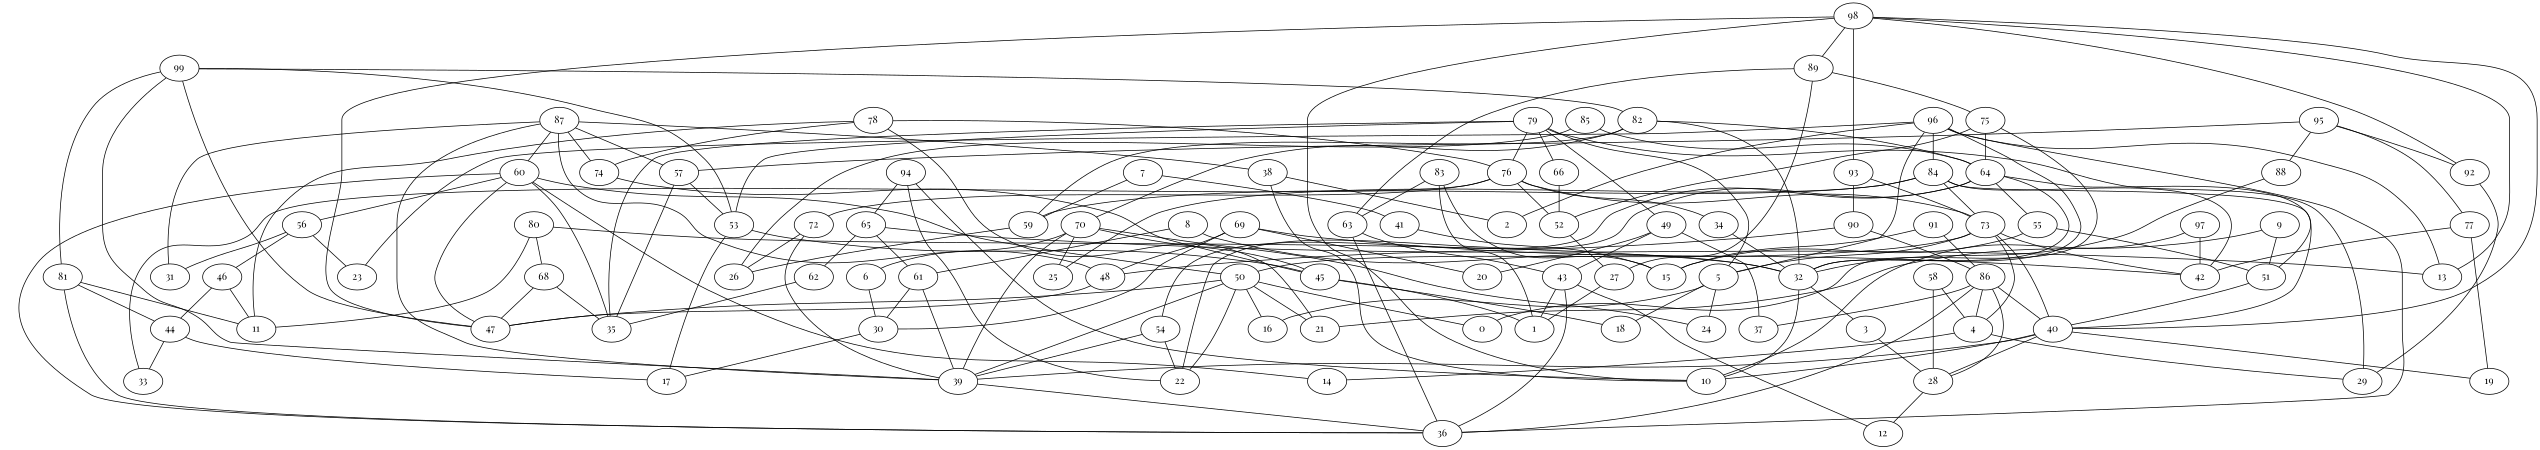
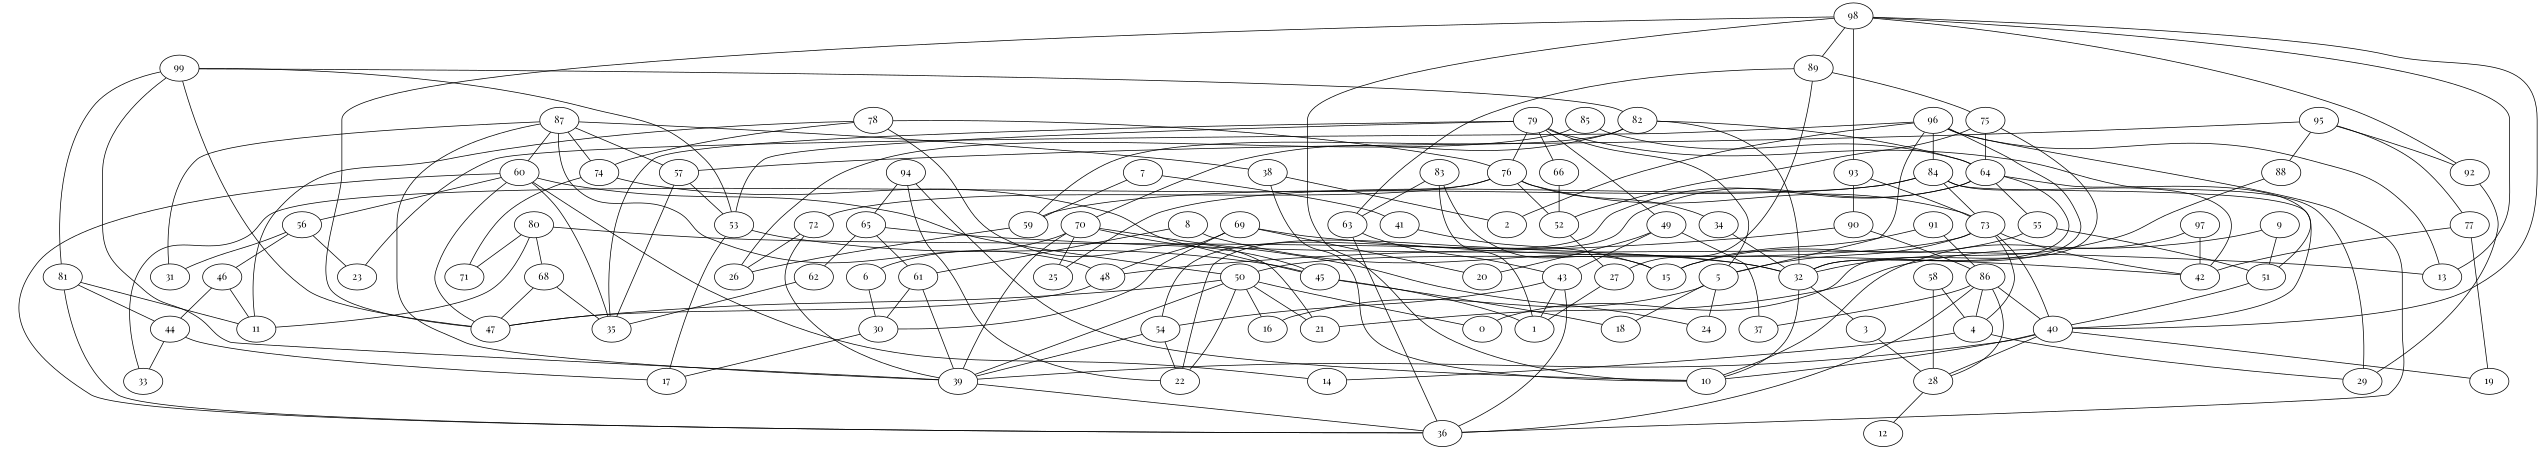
node "71": added
edge "43" -- "12": now "43" -- "54"
